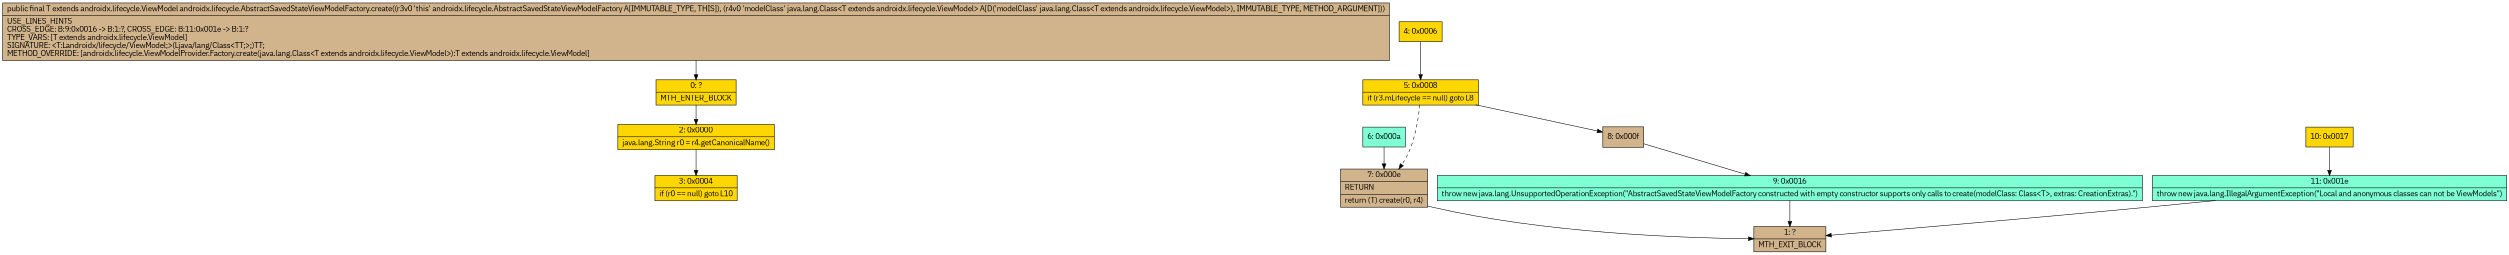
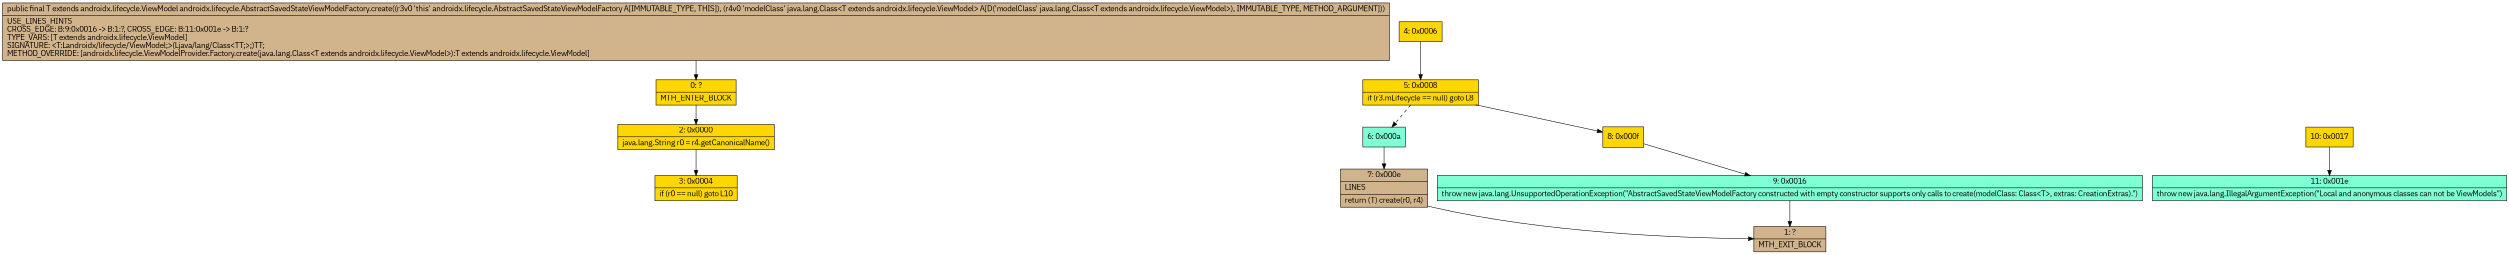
edge "5: 0x0008" -> "7: 0x000e": now "5: 0x0008" -> "6: 0x000a"
node "8: 0x000f": fillcolor tan -> gold
node "7: 0x000e": text "RETURN" -> "LINES"
edge "11: 0x001e" -> "1: ?": removed
